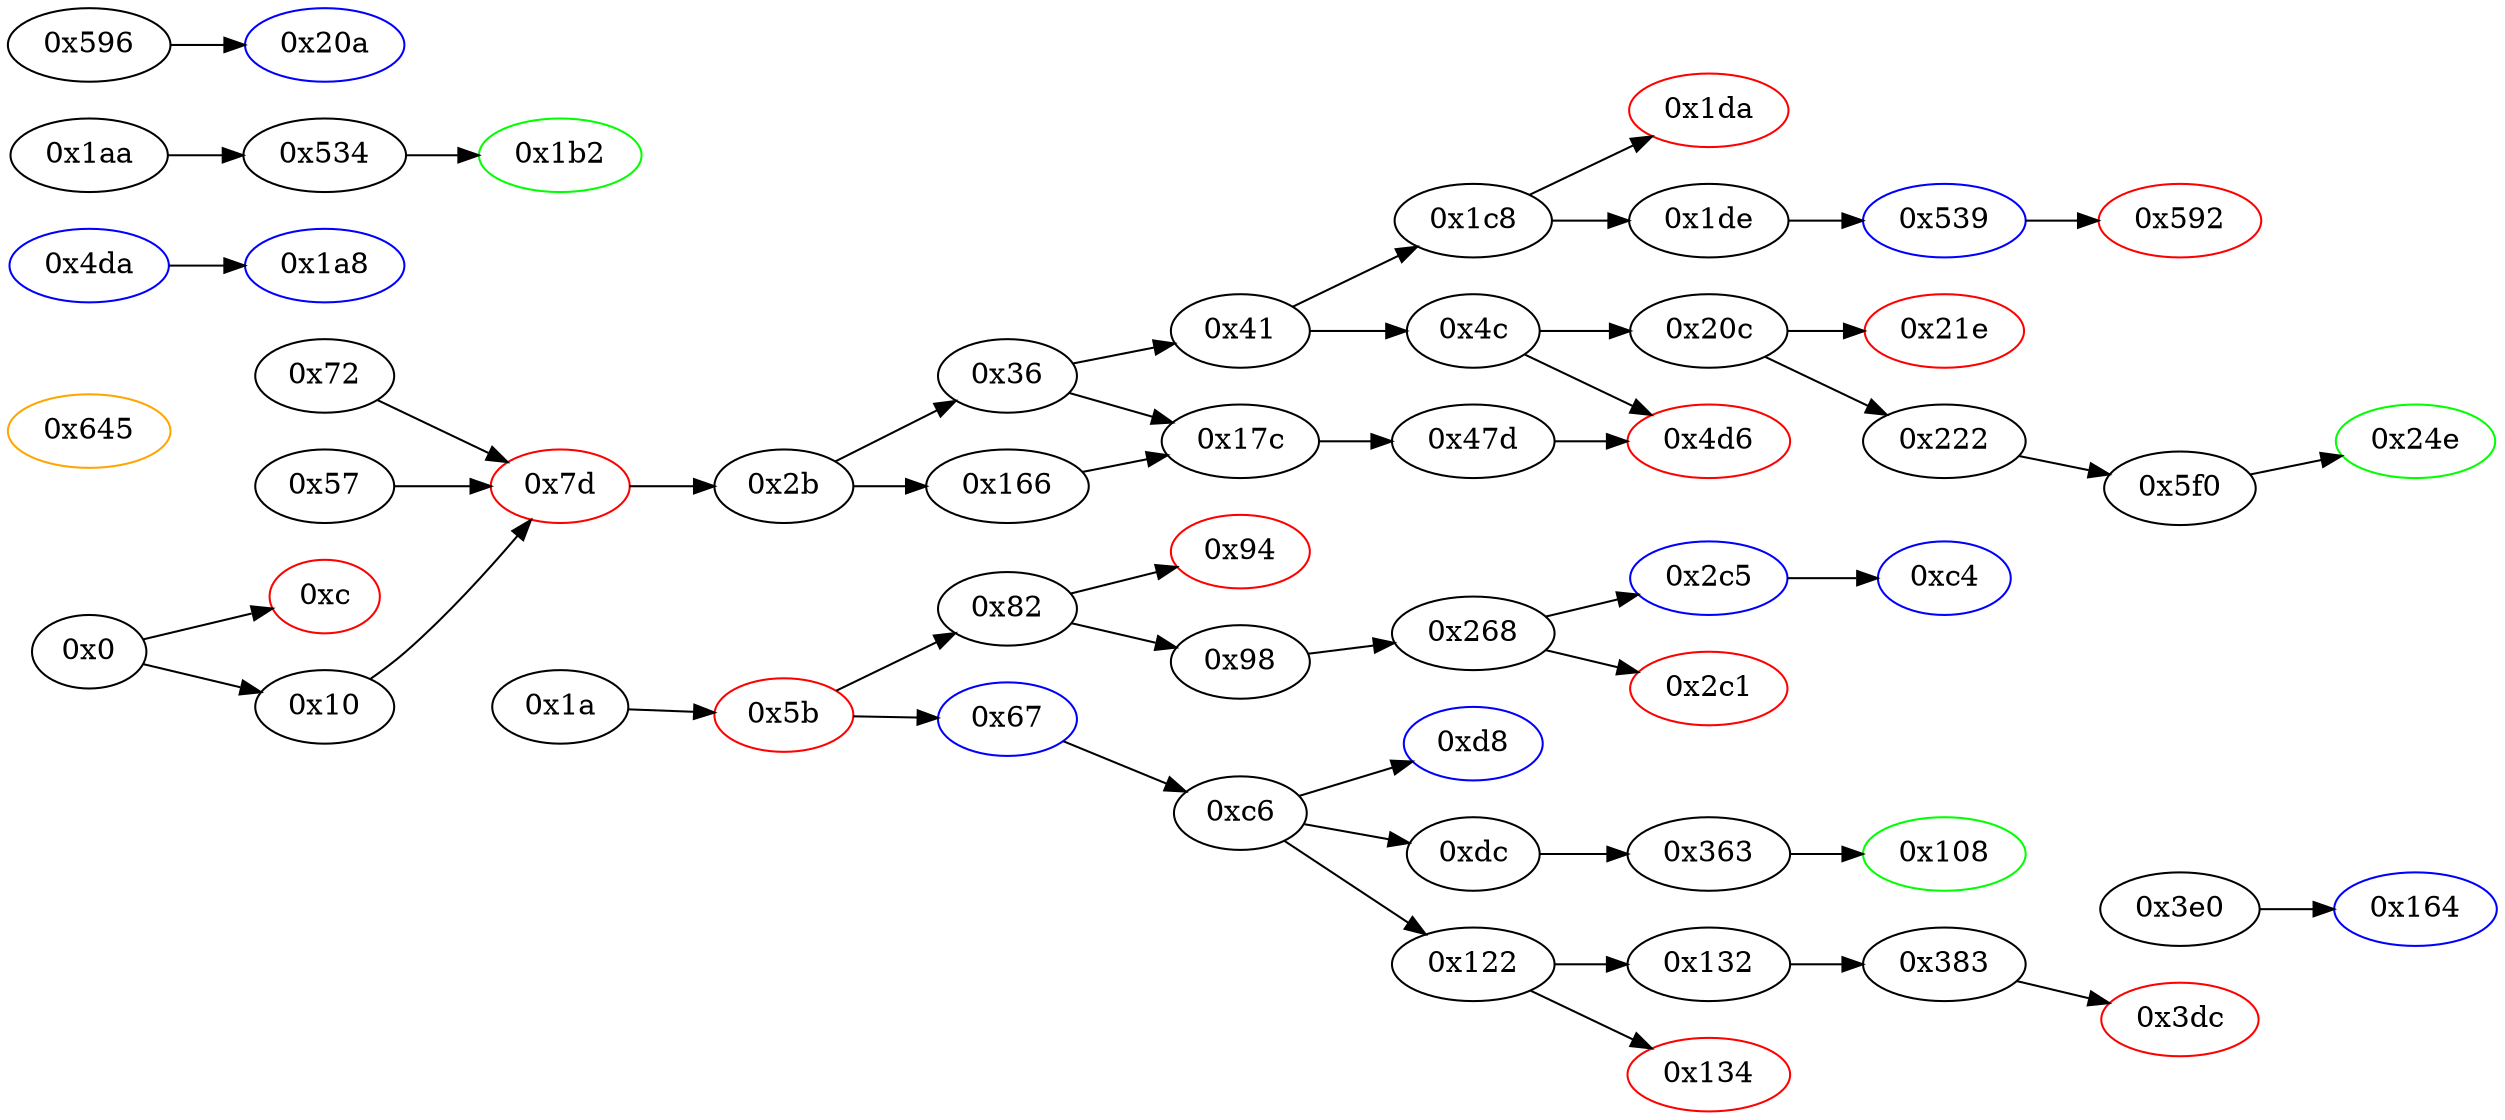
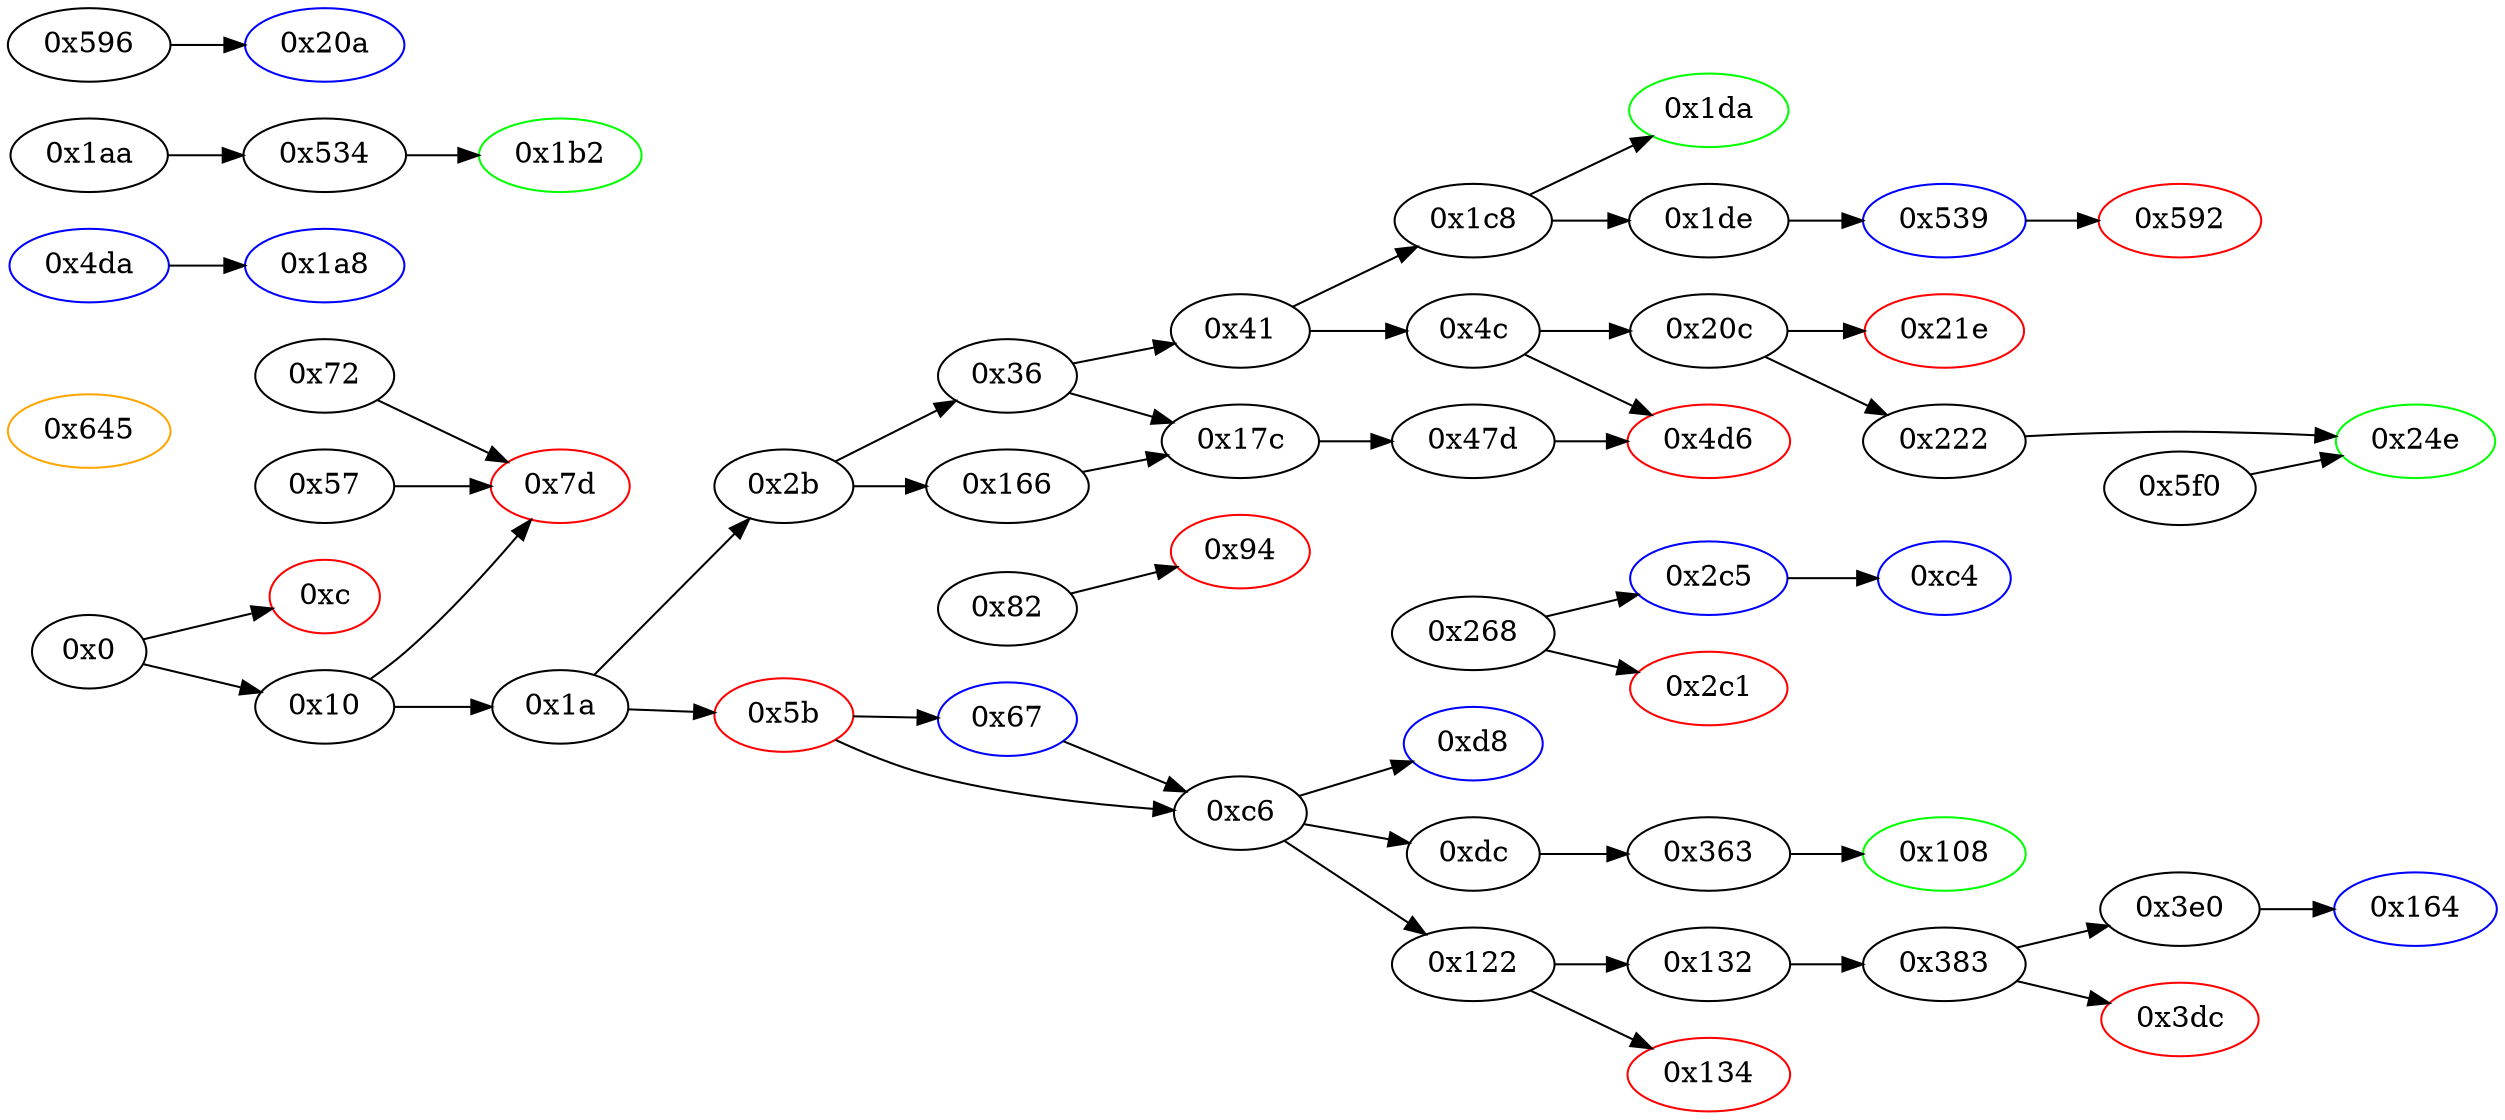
node "0x1da": color red -> green
edge "0x222" -> "0x5f0": now "0x222" -> "0x24e"
edge "0x7d" -> "0x2b": now "0x1a" -> "0x2b"
node "0x98": removed
edge "0x5b" -> "0x82": now "0x5b" -> "0xc6"
edge "0x10" -> "0x1a": added
edge "0x383" -> "0x3e0": added
